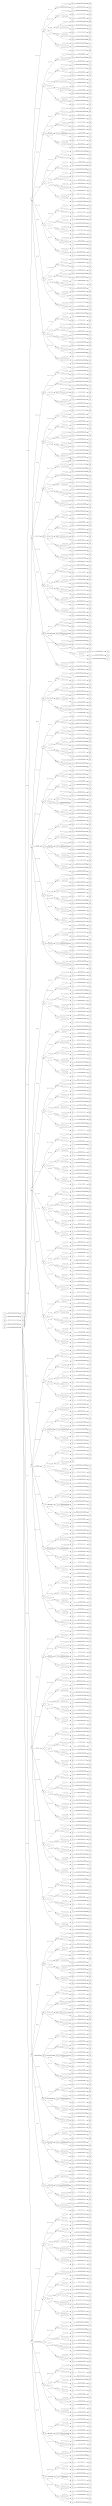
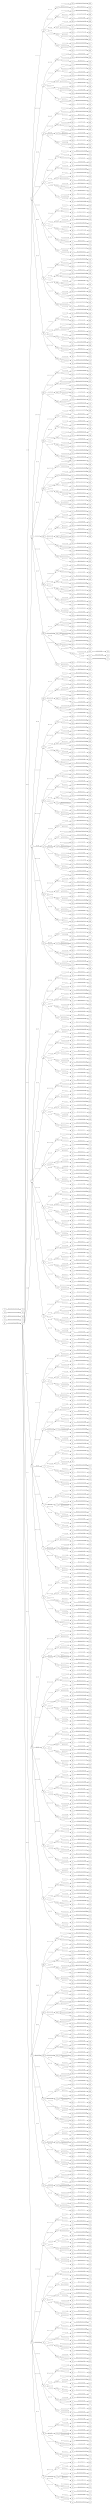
node "1602": removed
